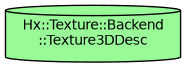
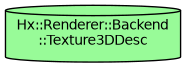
node "Hx::Texture::Backend ::Texture3DDesc": label "Hx::Texture::Backend ::Texture3DDesc" -> "Hx::Renderer::Backend ::Texture3DDesc"
